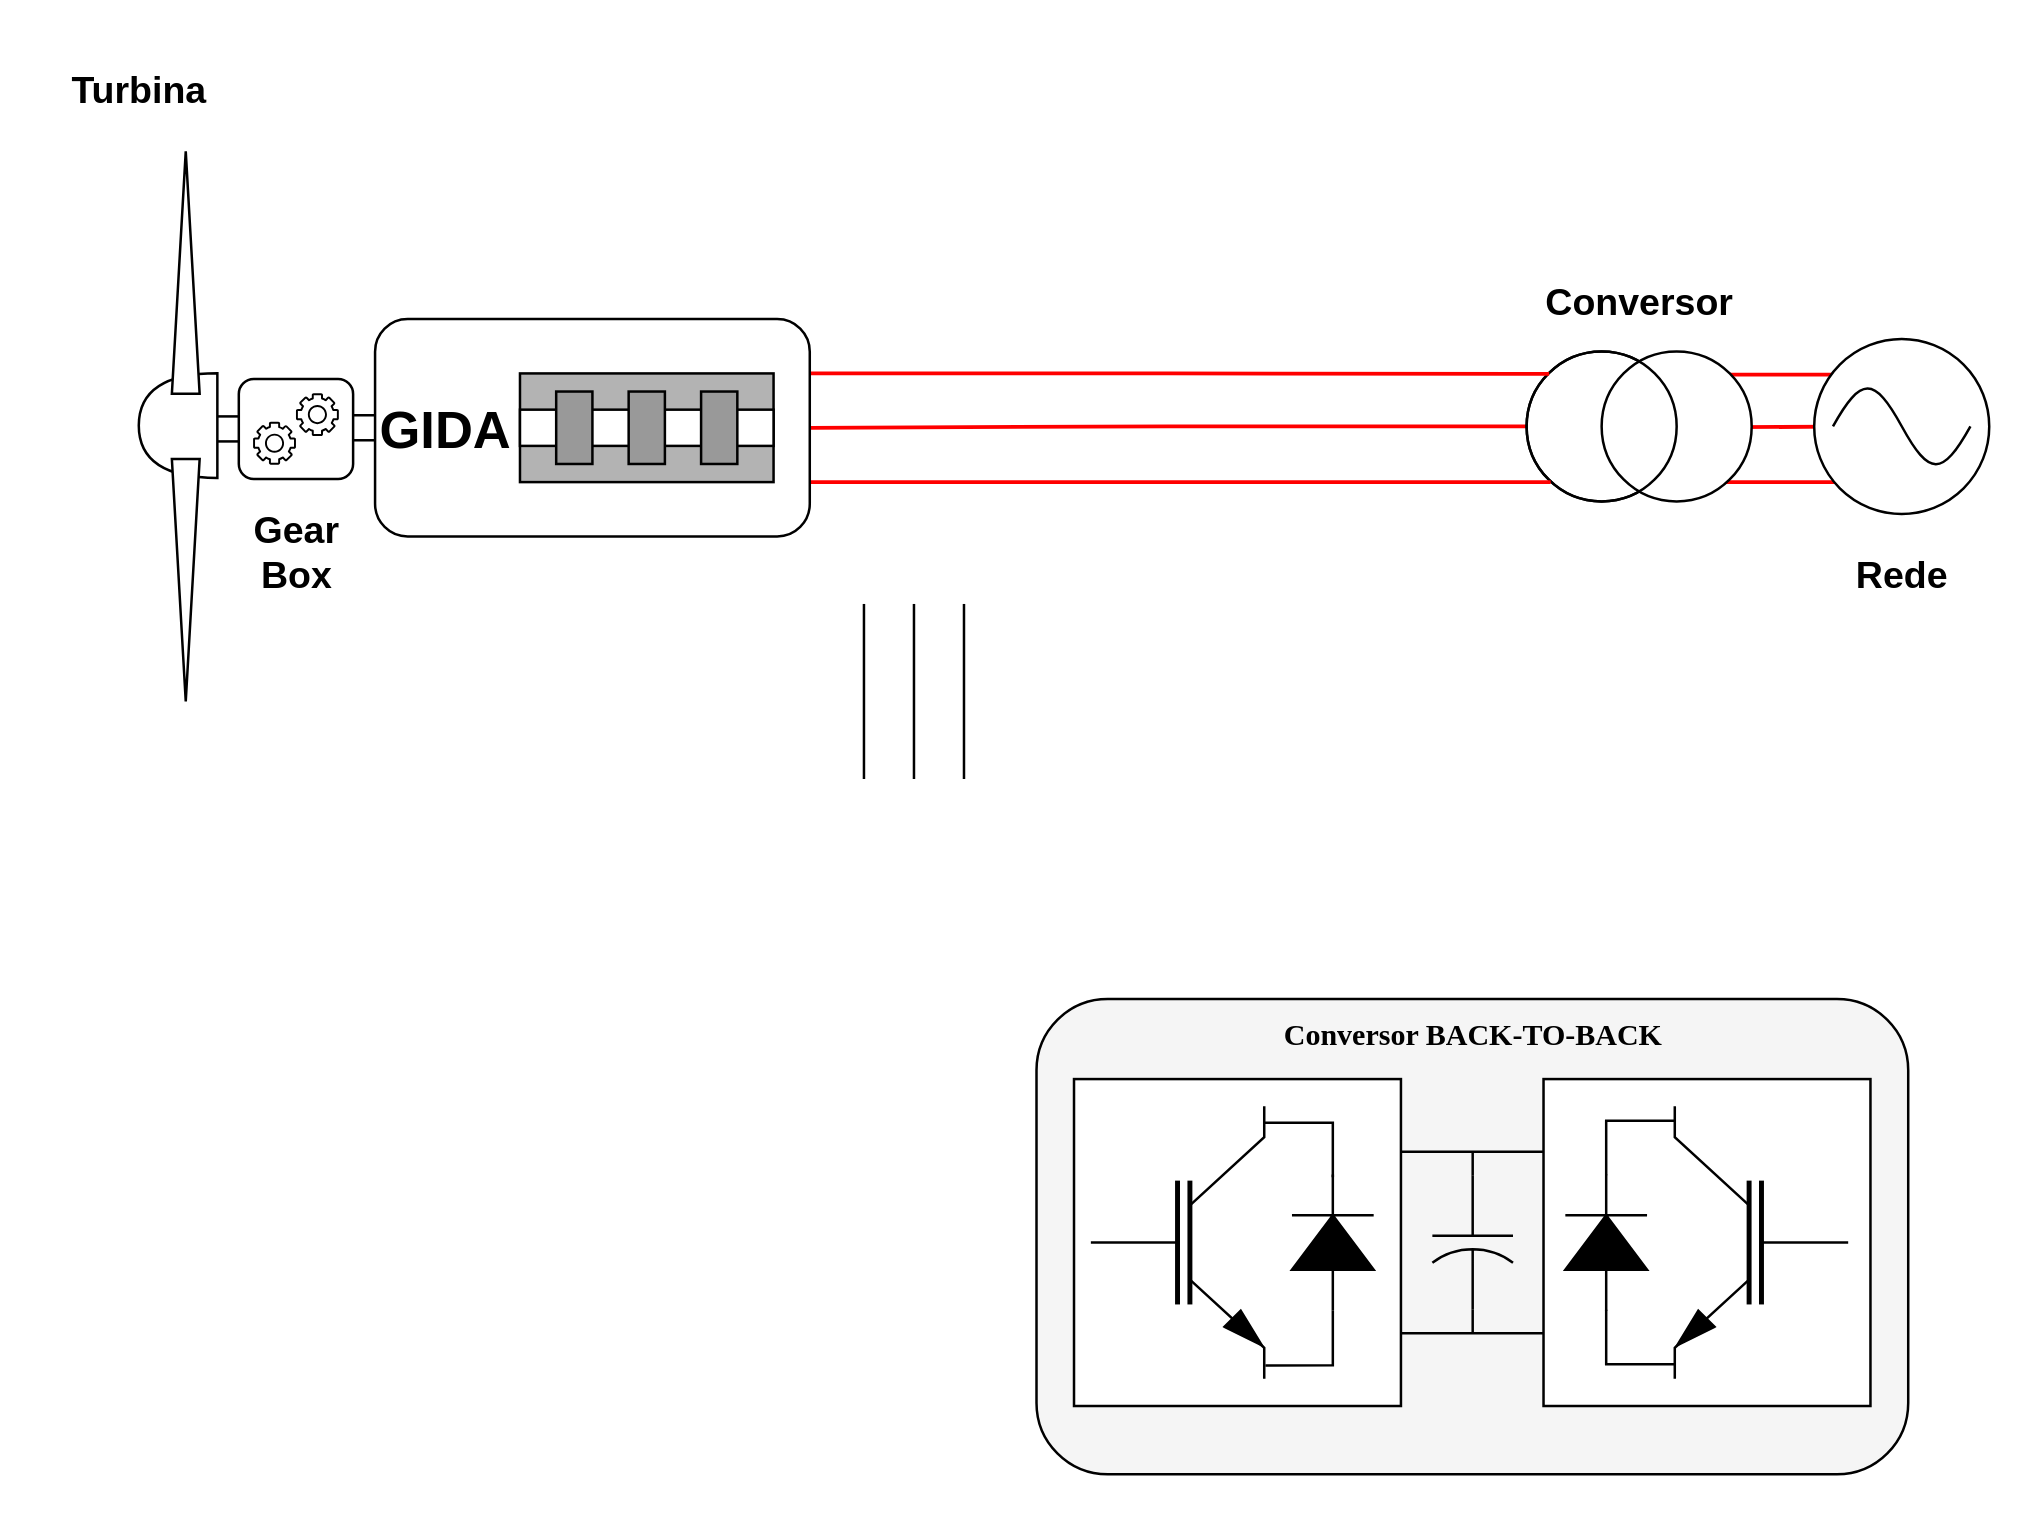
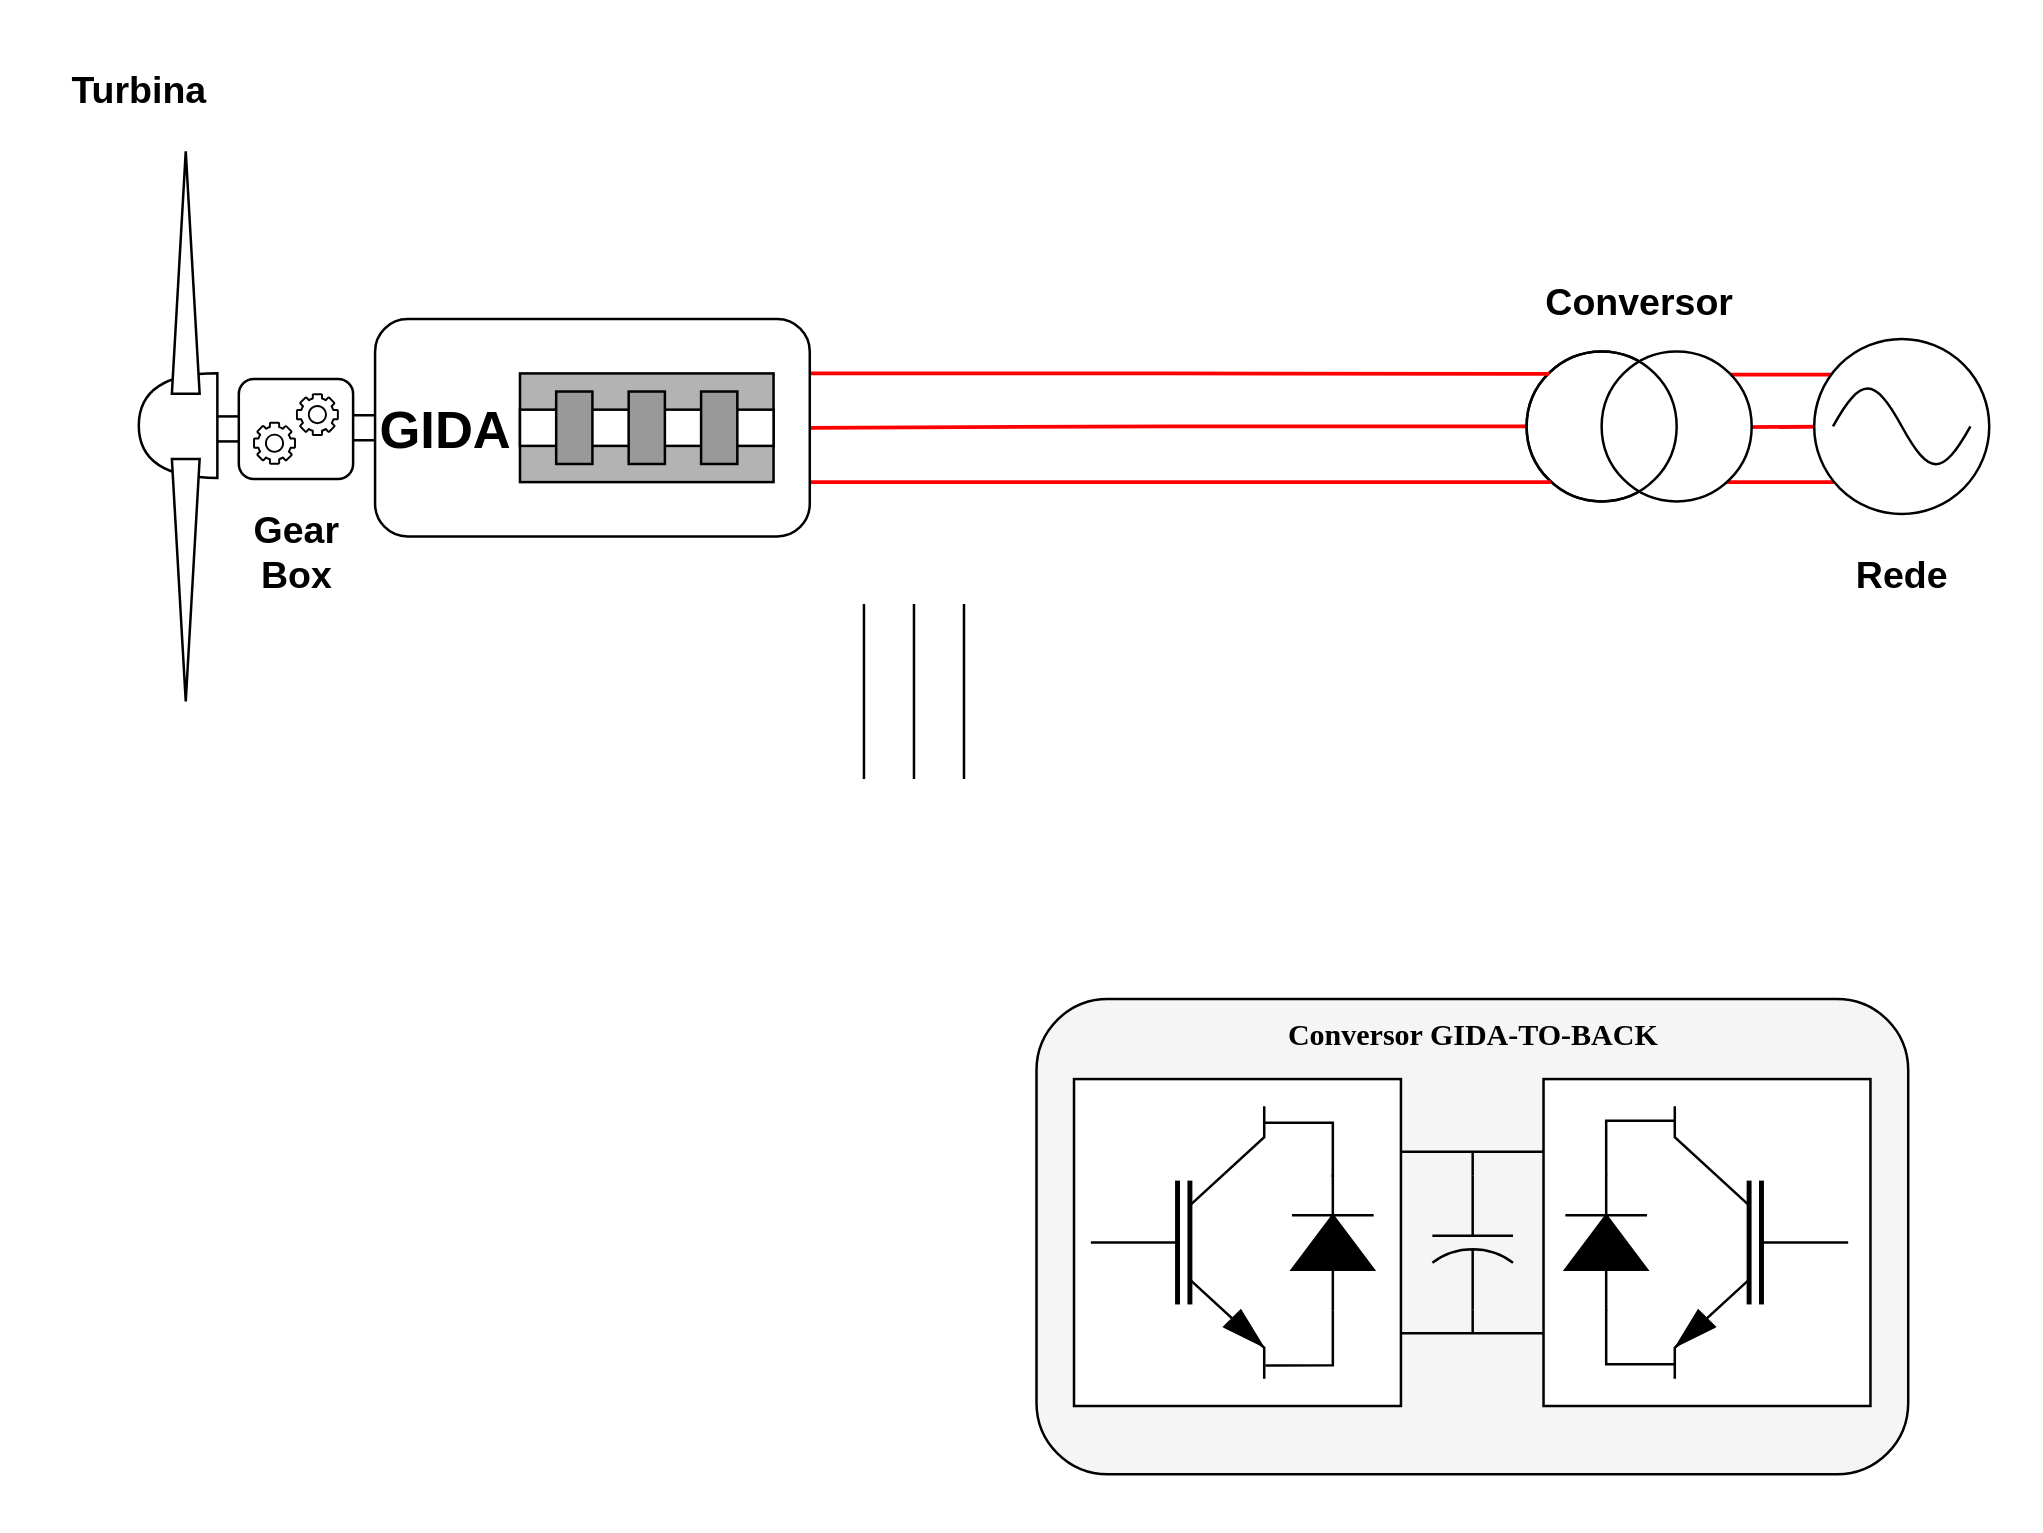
node "Conversor BACK-TO-BACK": label "Conversor BACK-TO-BACK" -> "Conversor GIDA-TO-BACK"
